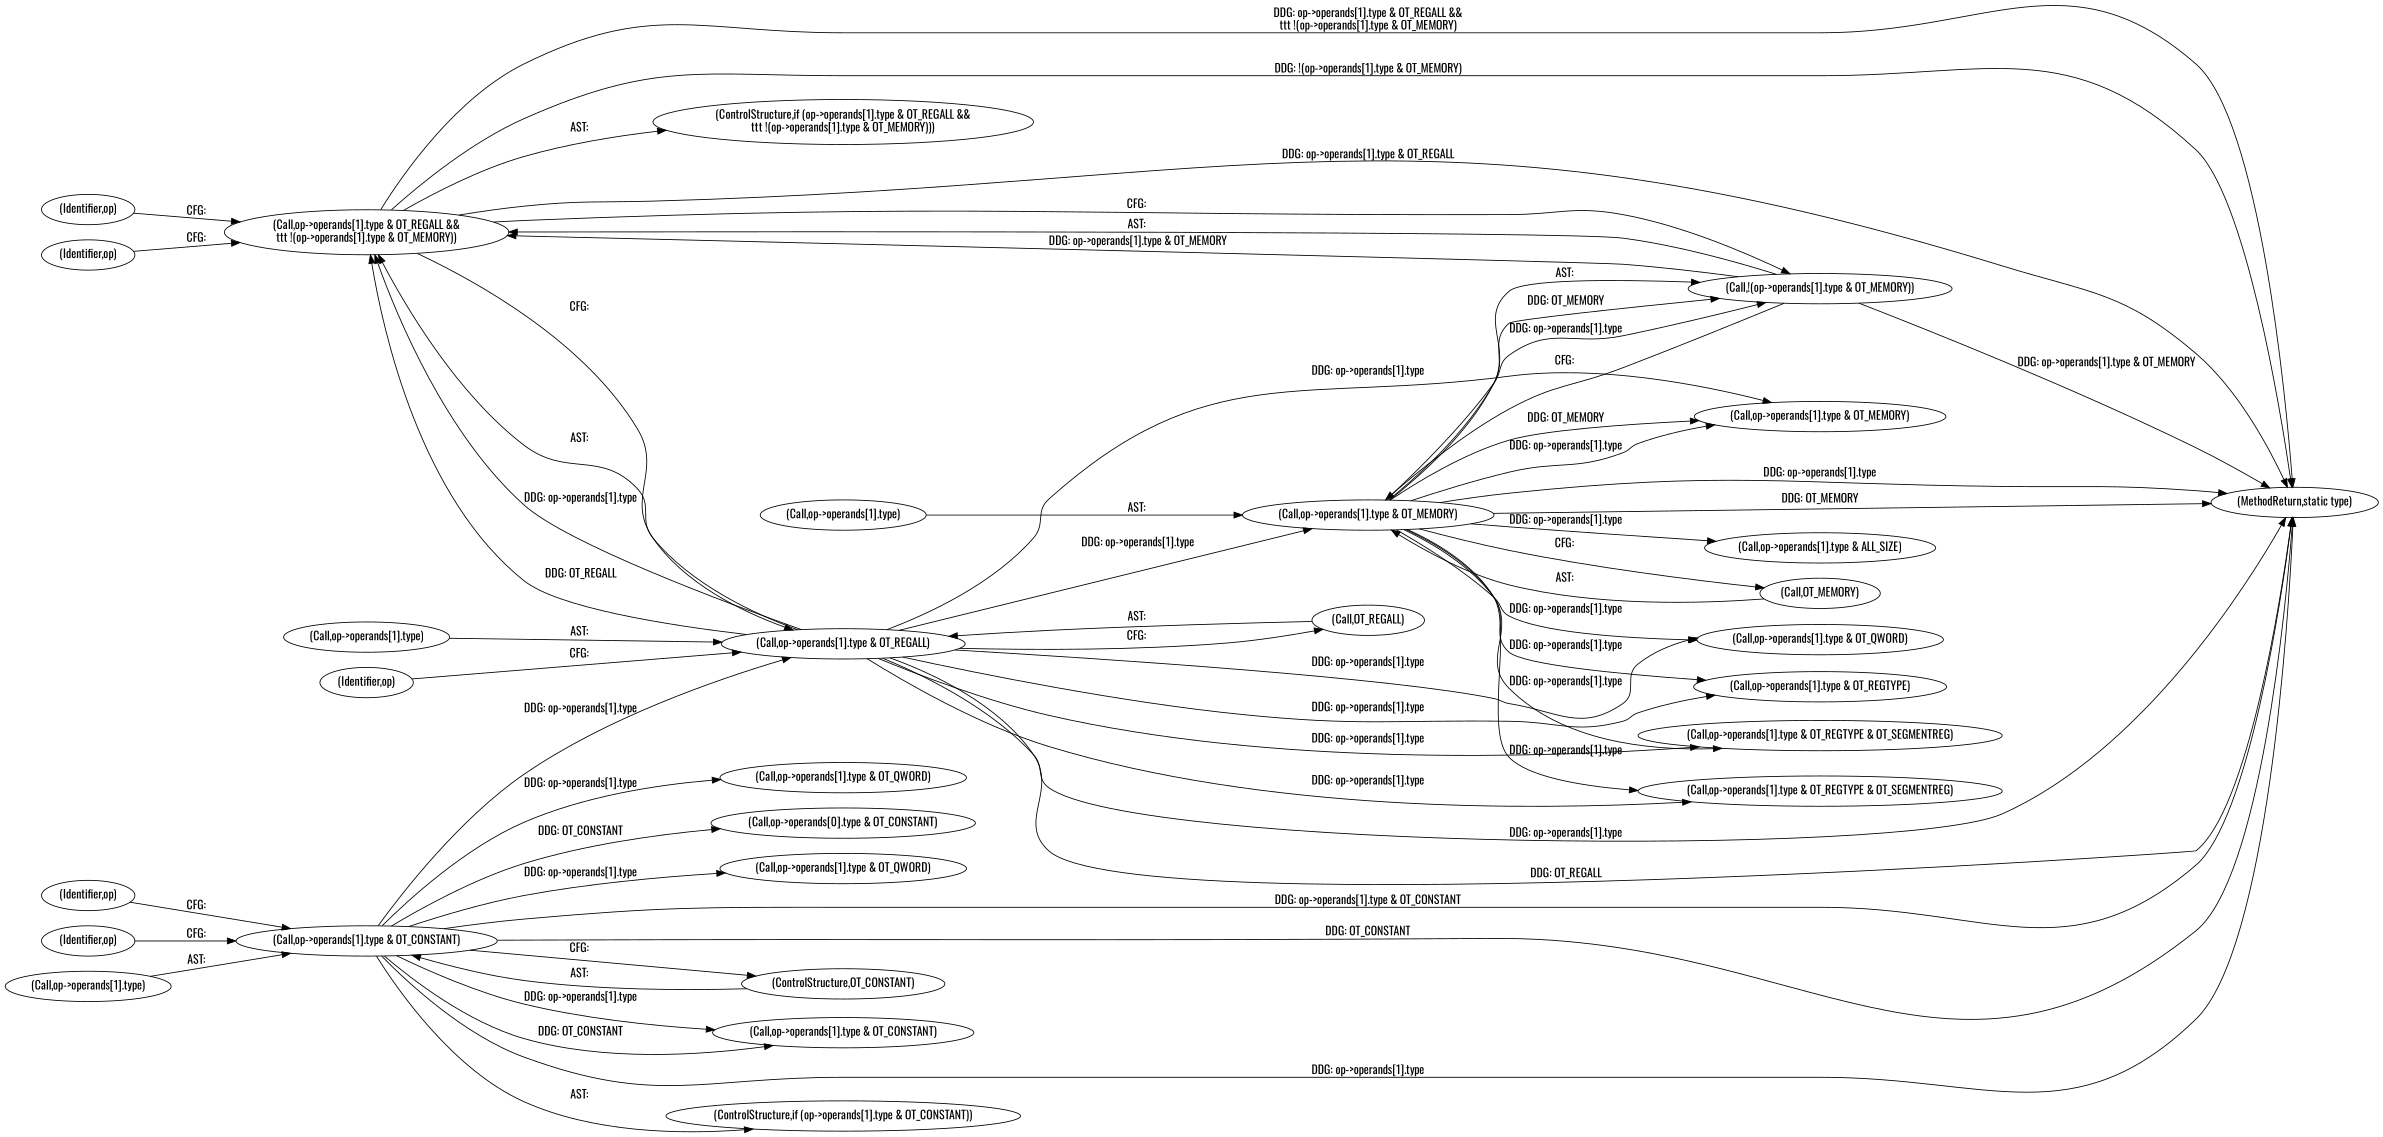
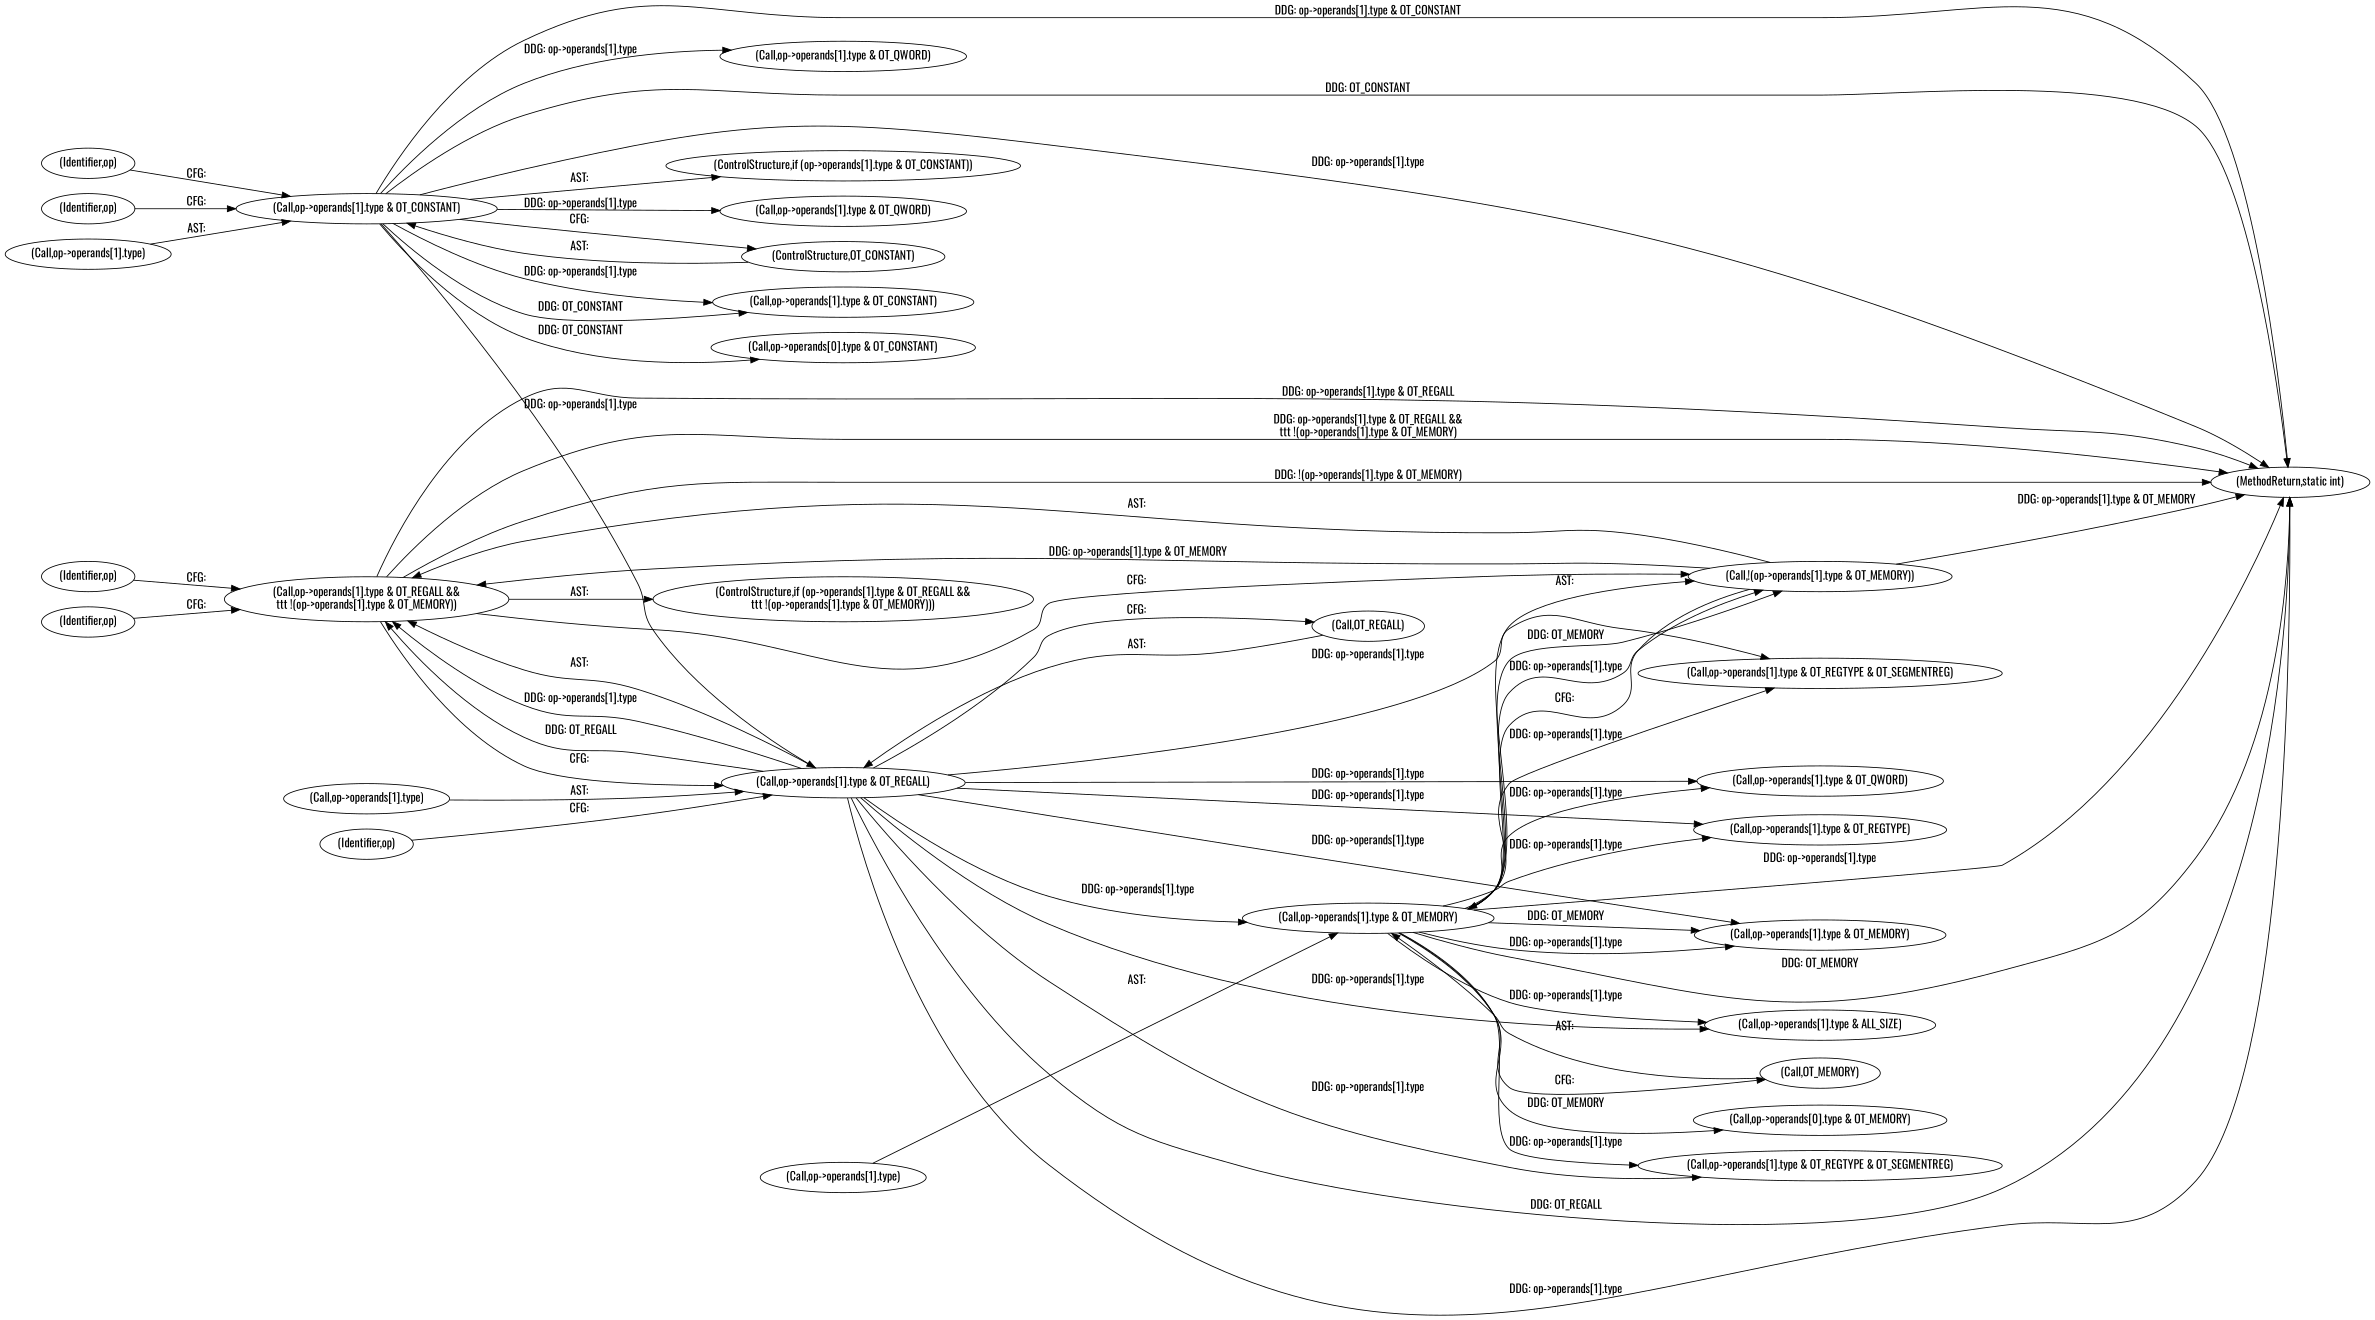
node "(MethodReturn,static type)": label "(MethodReturn,static type)" -> "(MethodReturn,static int)"
edge "(Call,op->operands[1].type & OT_REGALL)" -> "(Call,op->operands[1].type & ALL_SIZE)": added, label "DDG: op->operands[1].type"
node "(Call,op->operands[0].type & OT_MEMORY)": added
